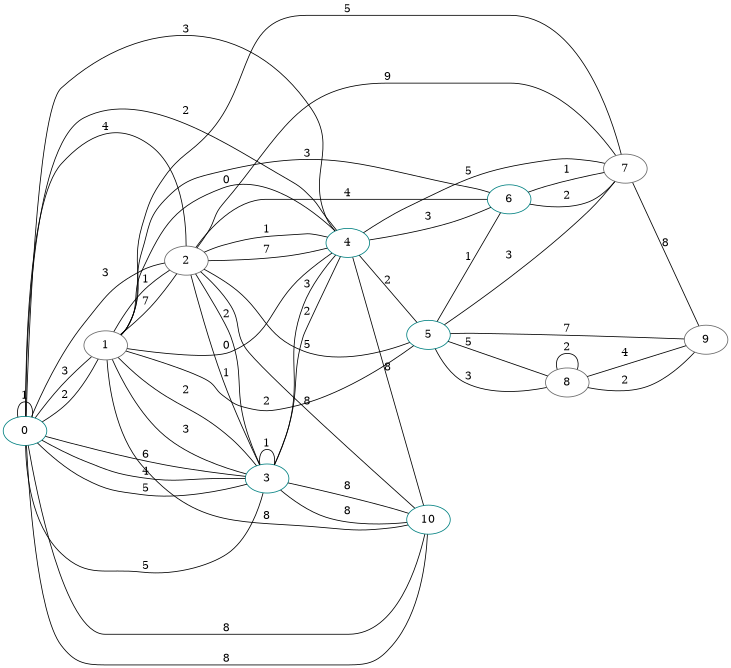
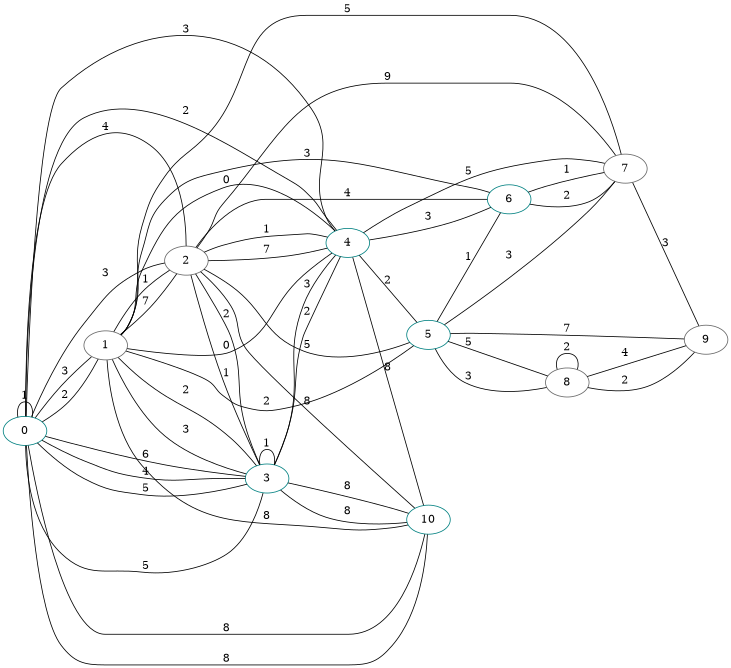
edge "7" -- "9": label "8" -> "3"
